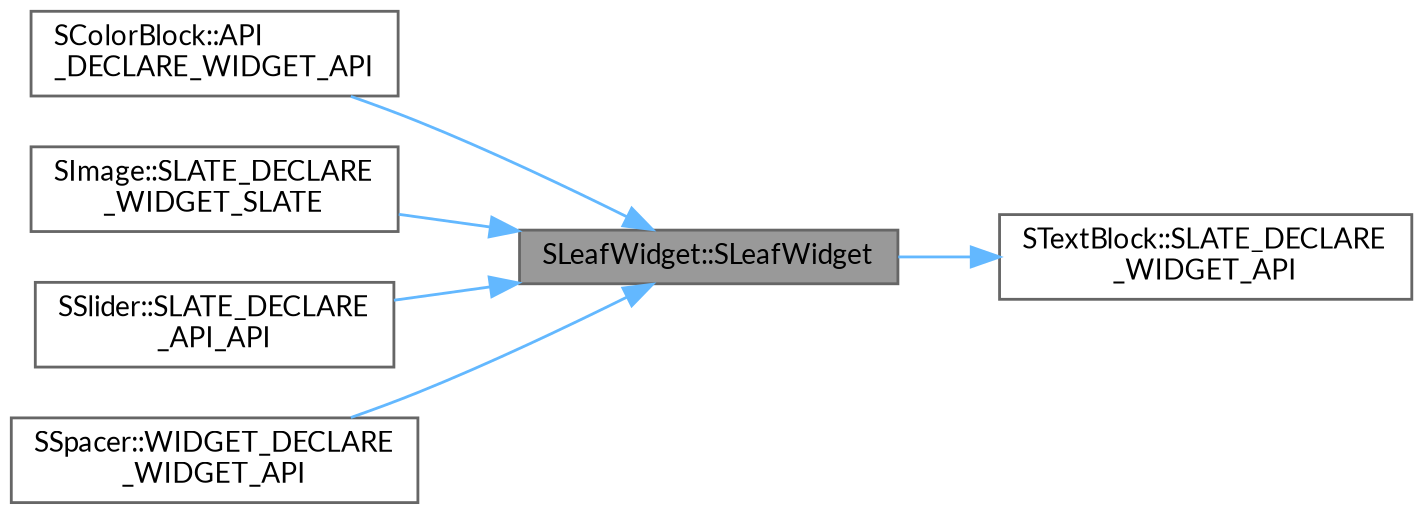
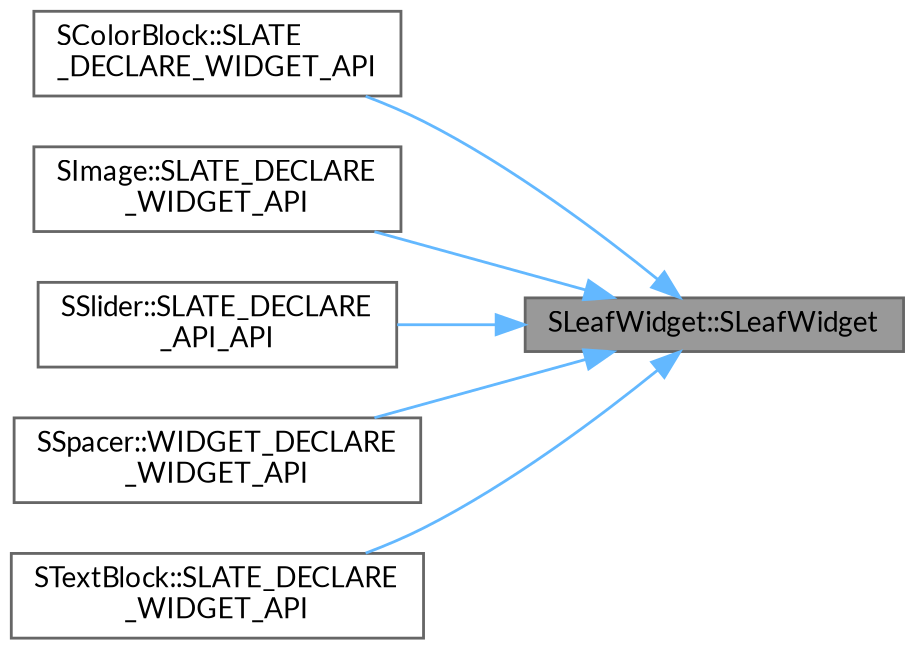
node "SColorBlock::API _DECLARE_WIDGET_API": label "SColorBlock::API _DECLARE_WIDGET_API" -> "SColorBlock::SLATE _DECLARE_WIDGET_API"
node "SImage::SLATE_DECLARE _WIDGET_SLATE": label "SImage::SLATE_DECLARE _WIDGET_SLATE" -> "SImage::SLATE_DECLARE _WIDGET_API"
edge "SLeafWidget::SLeafWidget" -> "STextBlock::SLATE_DECLARE _WIDGET_API": reversed
